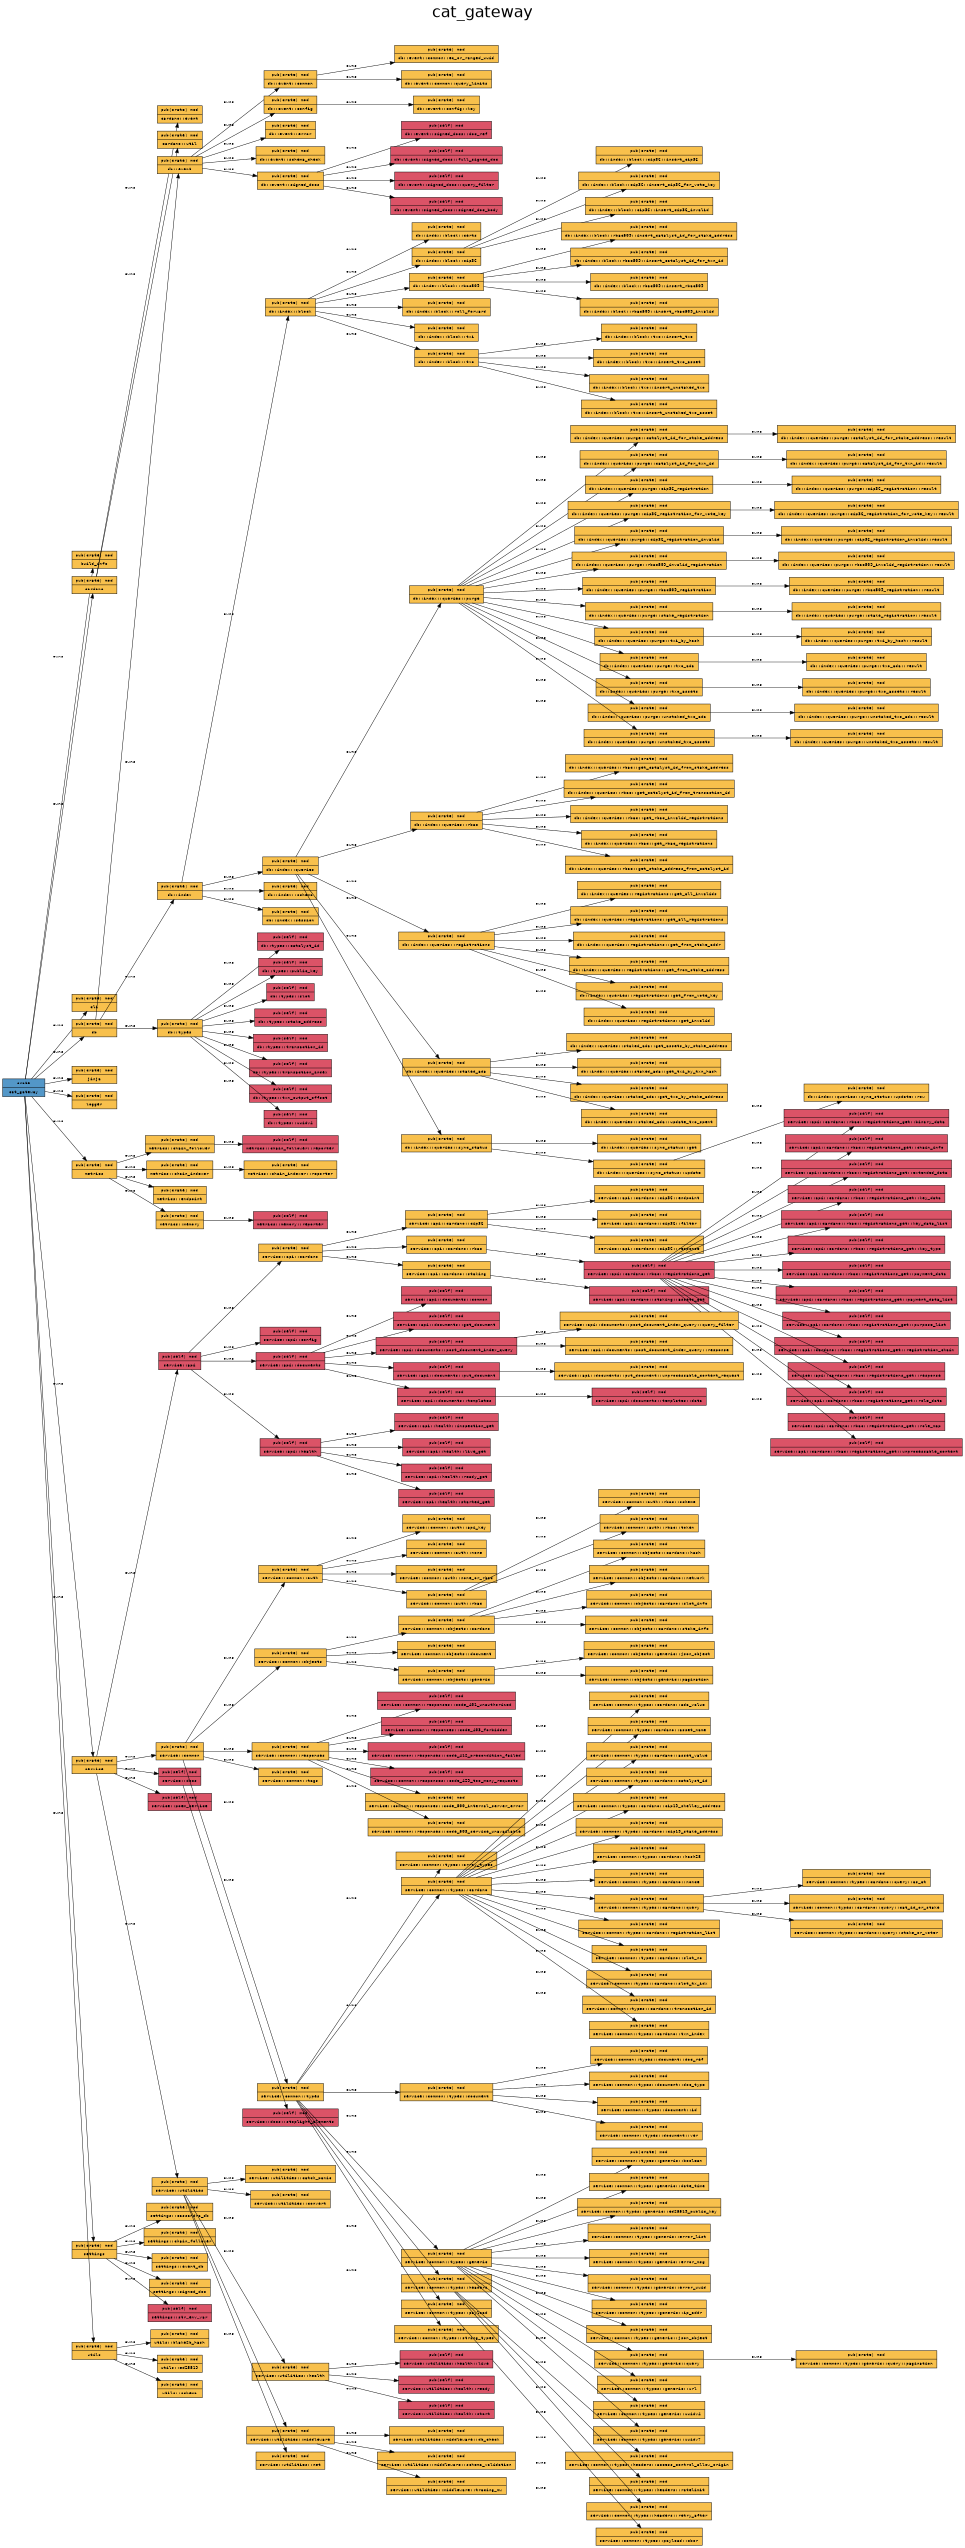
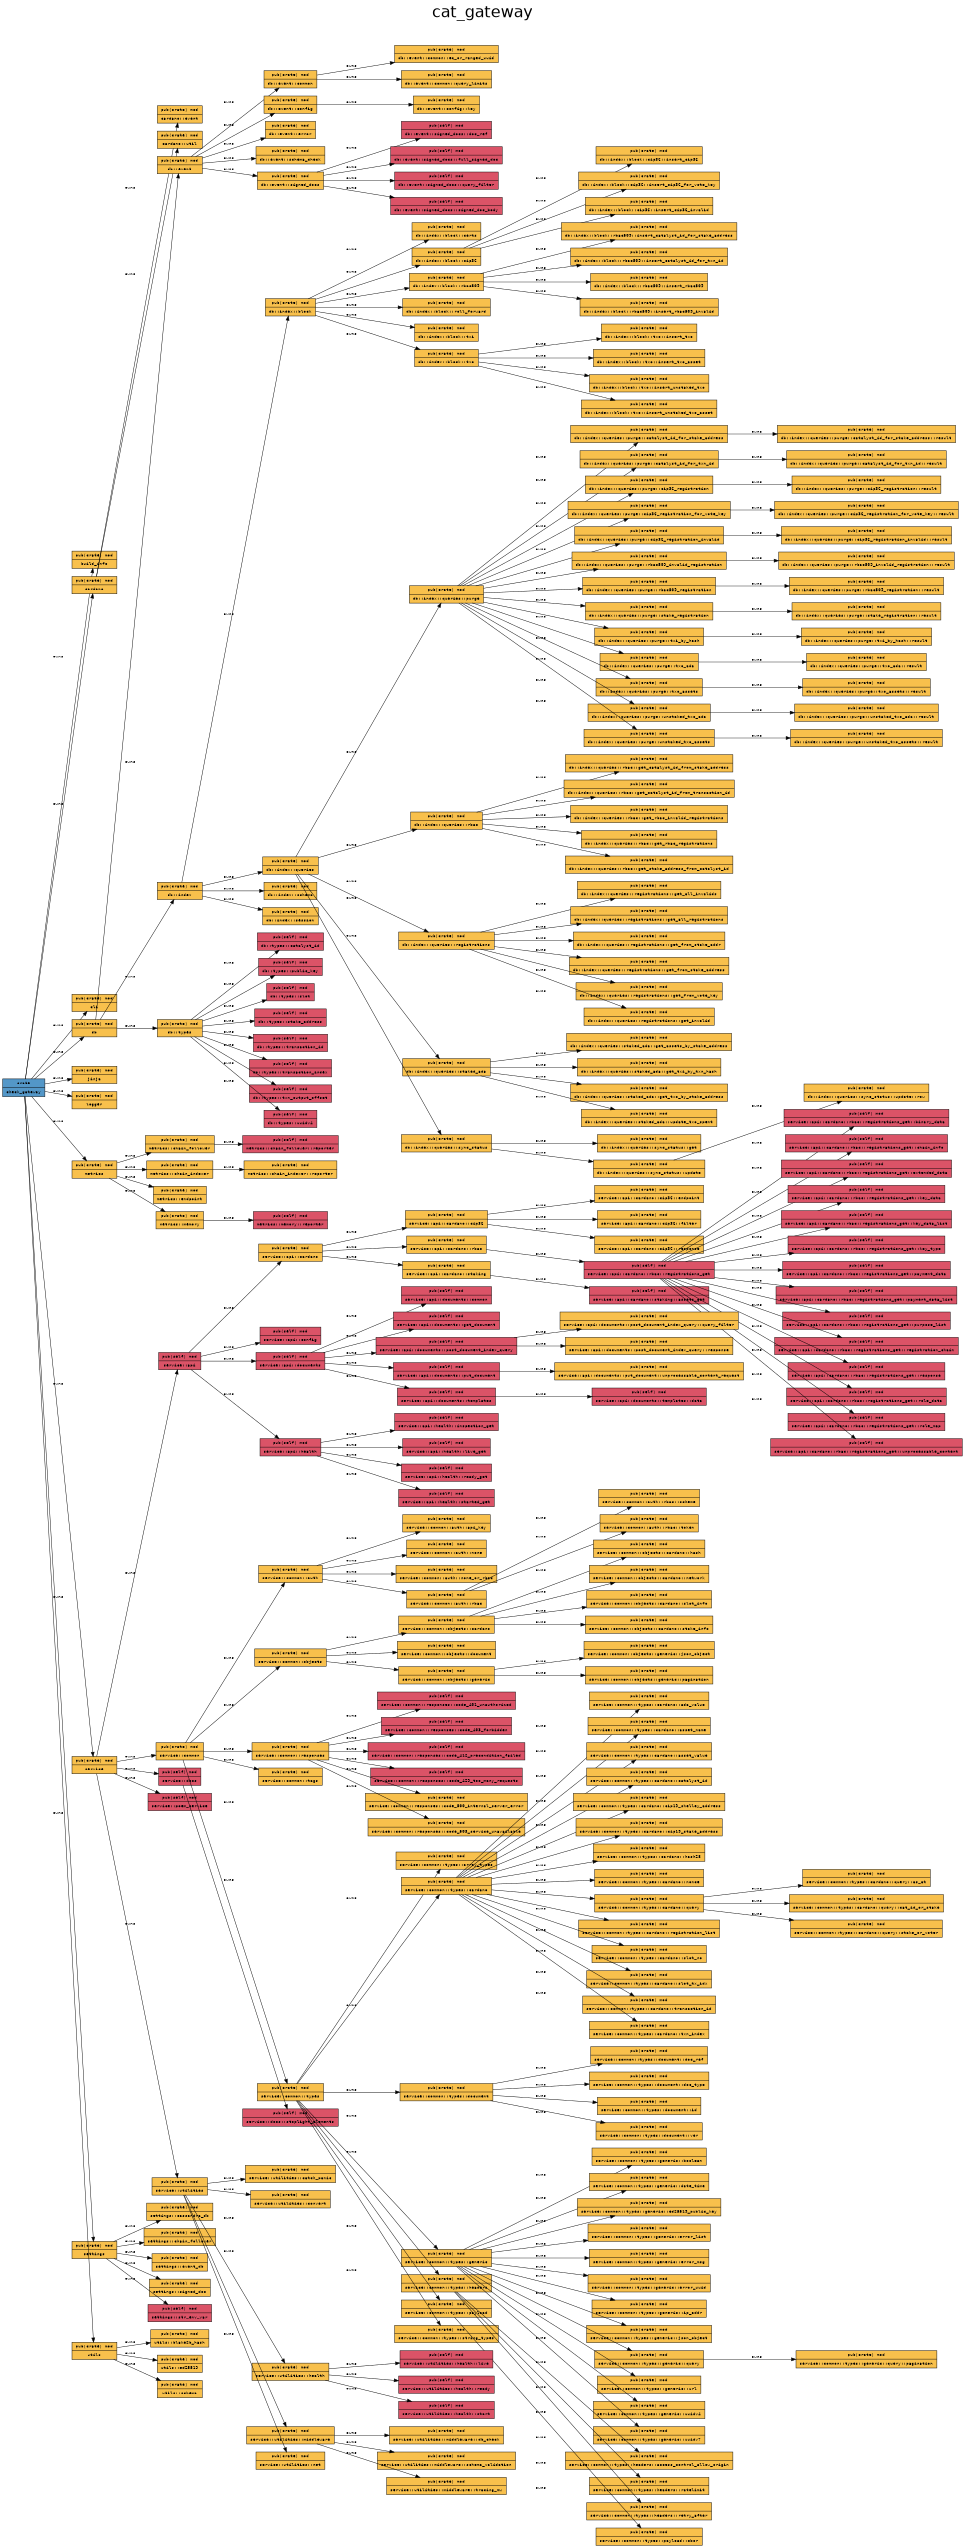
node "crate": text "cat_gateway" -> "check_gateway"
